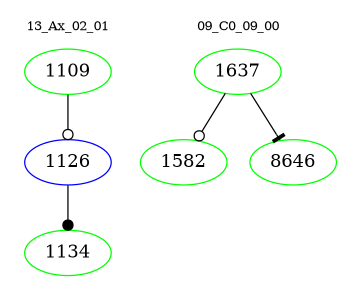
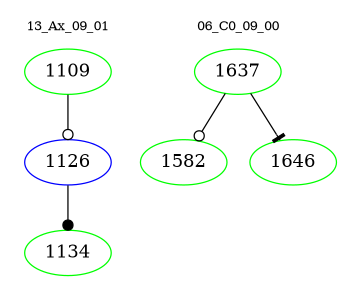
cluster "13_Ax_02_01": label "13_Ax_02_01" -> "13_Ax_09_01"
cluster "09_C0_09_00": label "09_C0_09_00" -> "06_C0_09_00"
node "8646": label "8646" -> "1646"
